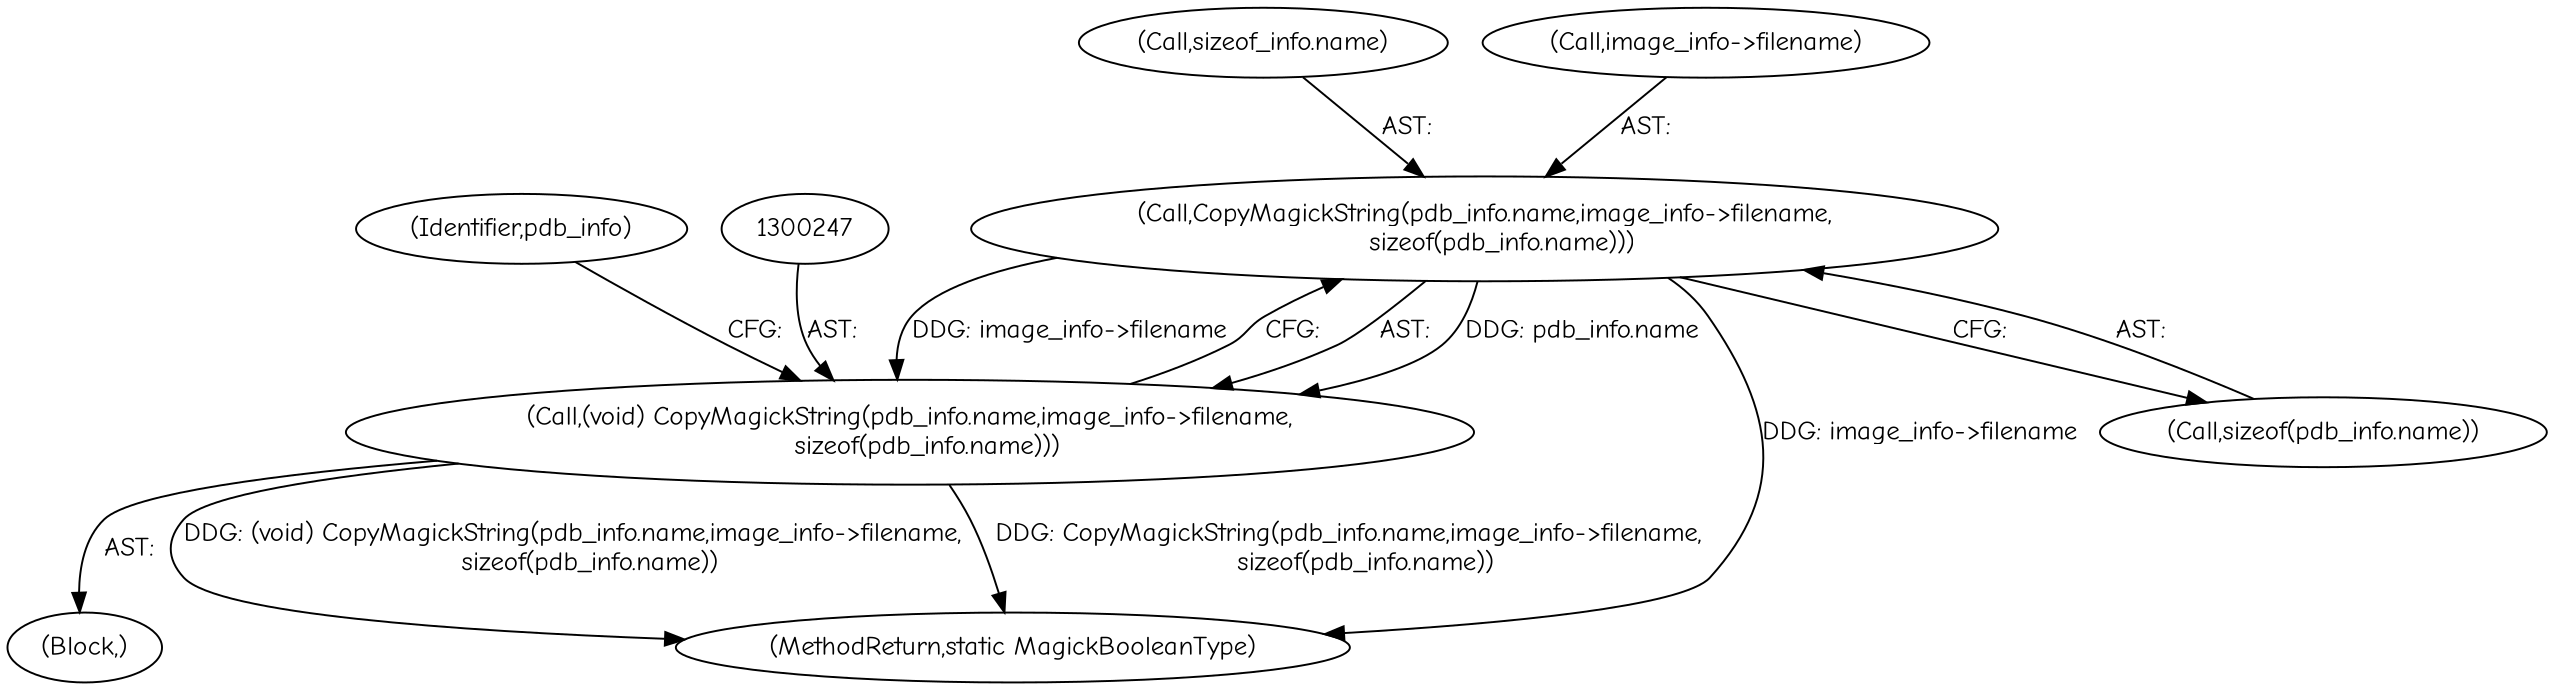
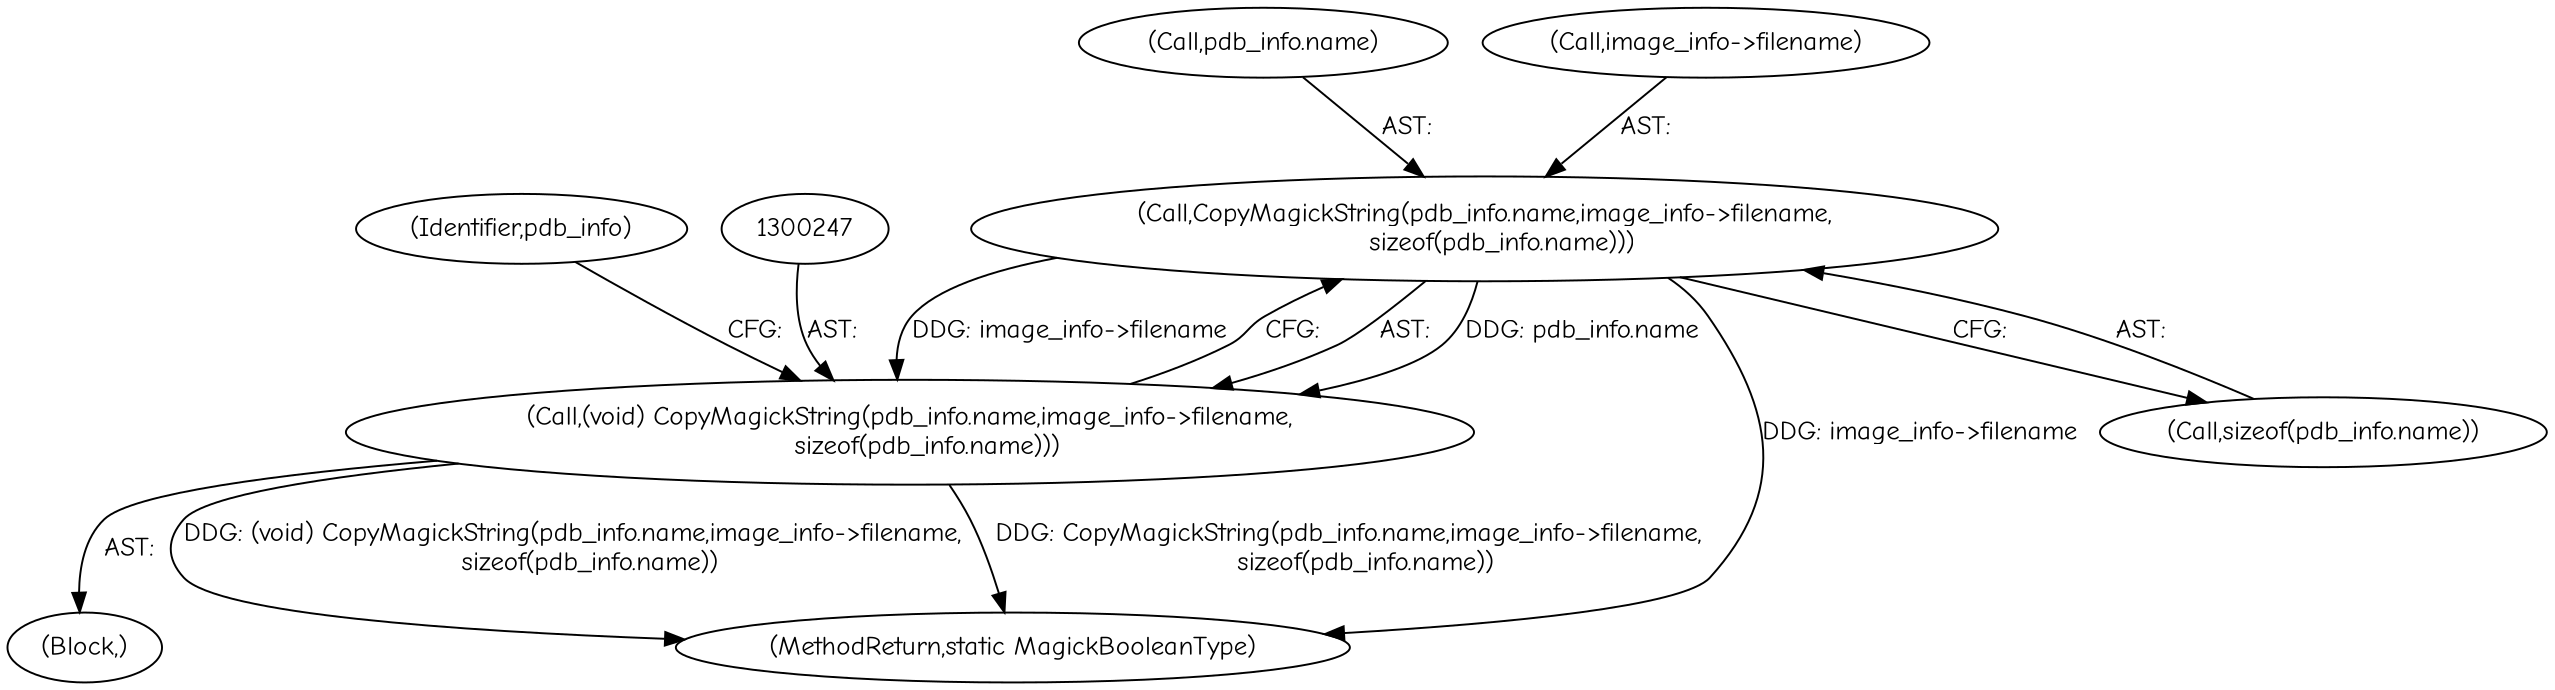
node "(Call,sizeof_info.name)": label "(Call,sizeof_info.name)" -> "(Call,pdb_info.name)"
